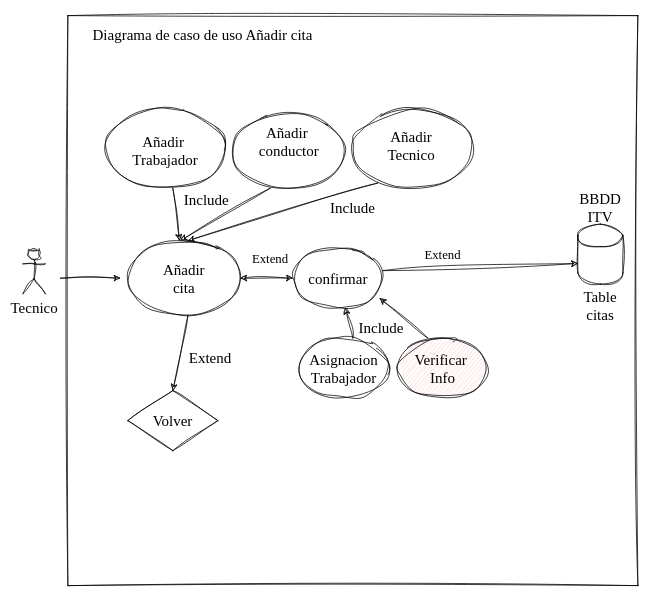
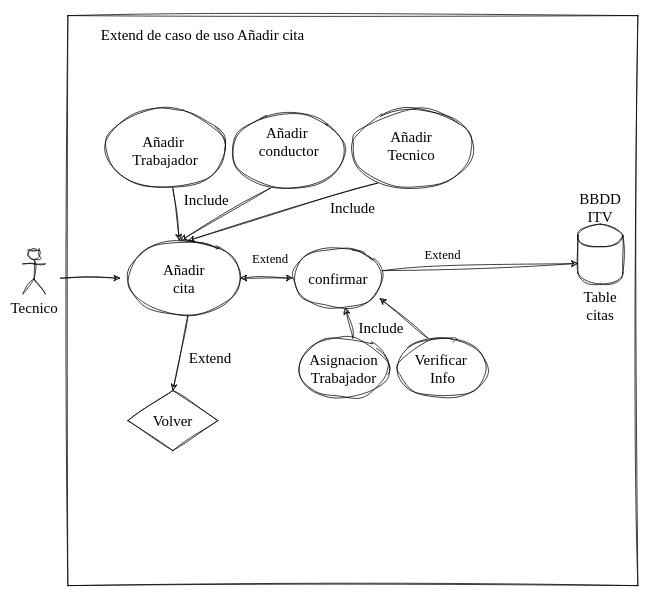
node "Diagrama de caso de uso Añadir cita": label "Diagrama de caso de uso Añadir cita" -> "Extend de caso de uso Añadir cita"
node "Verificar Info": fillcolor #f8cecc -> #ffffff
